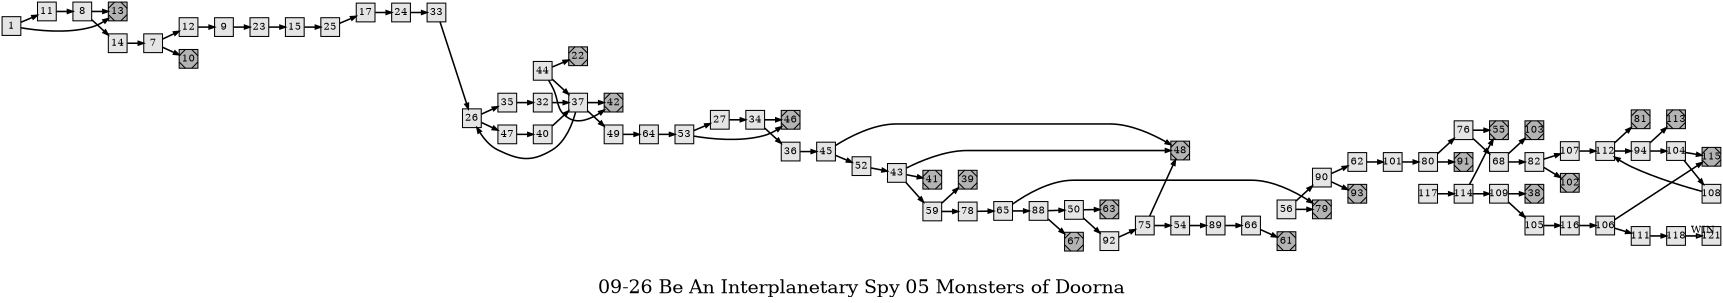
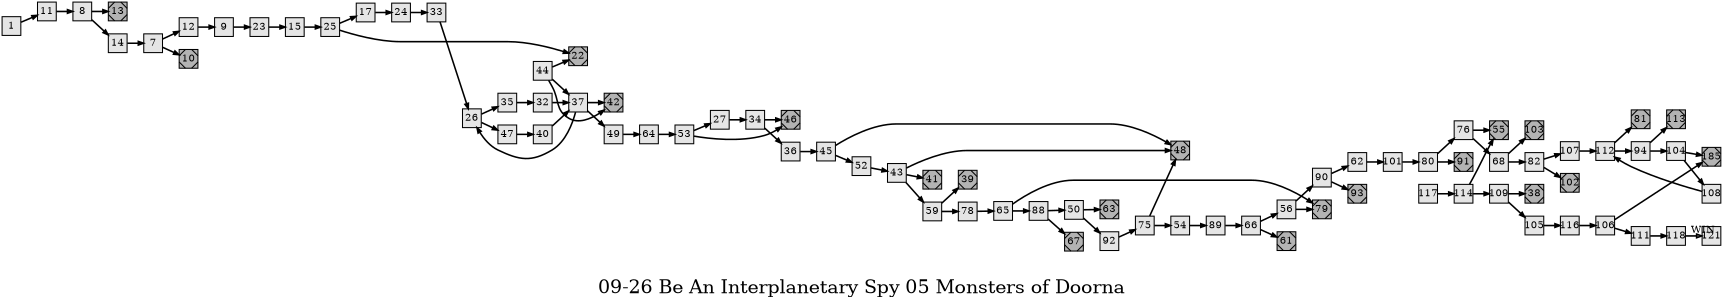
edge "1" -> "13": removed
edge "25" -> "22": added
node "115": label "115" -> "185"
edge "66" -> "56": added
